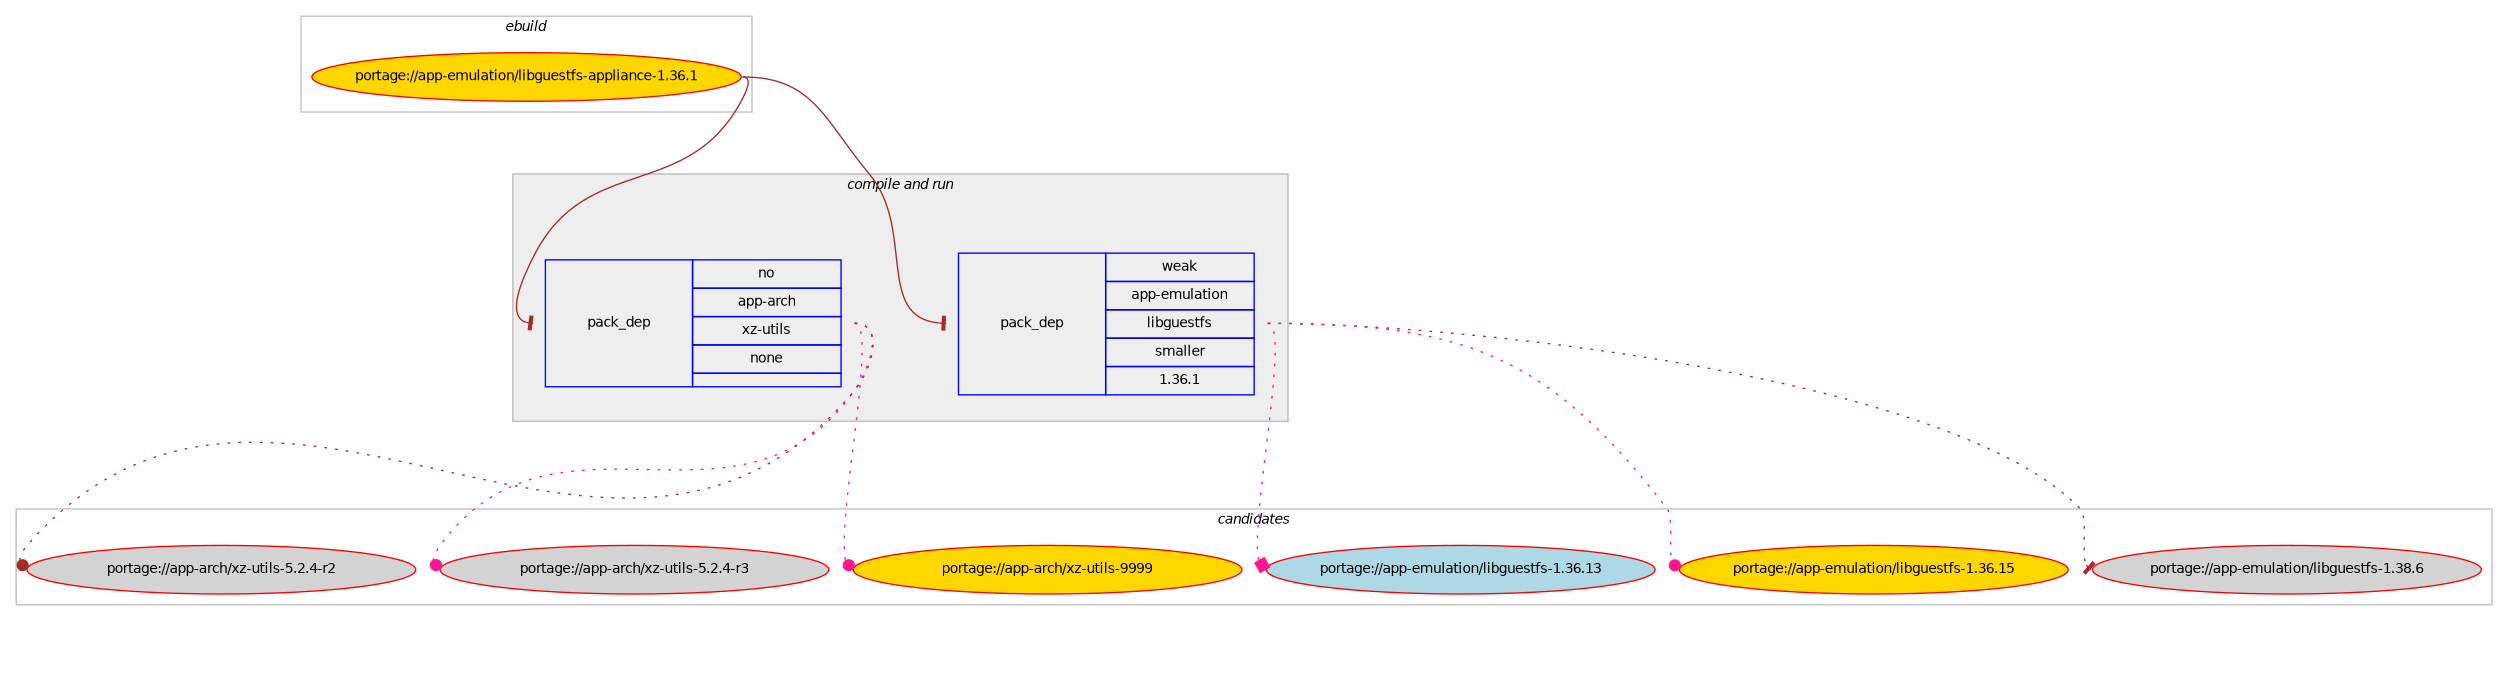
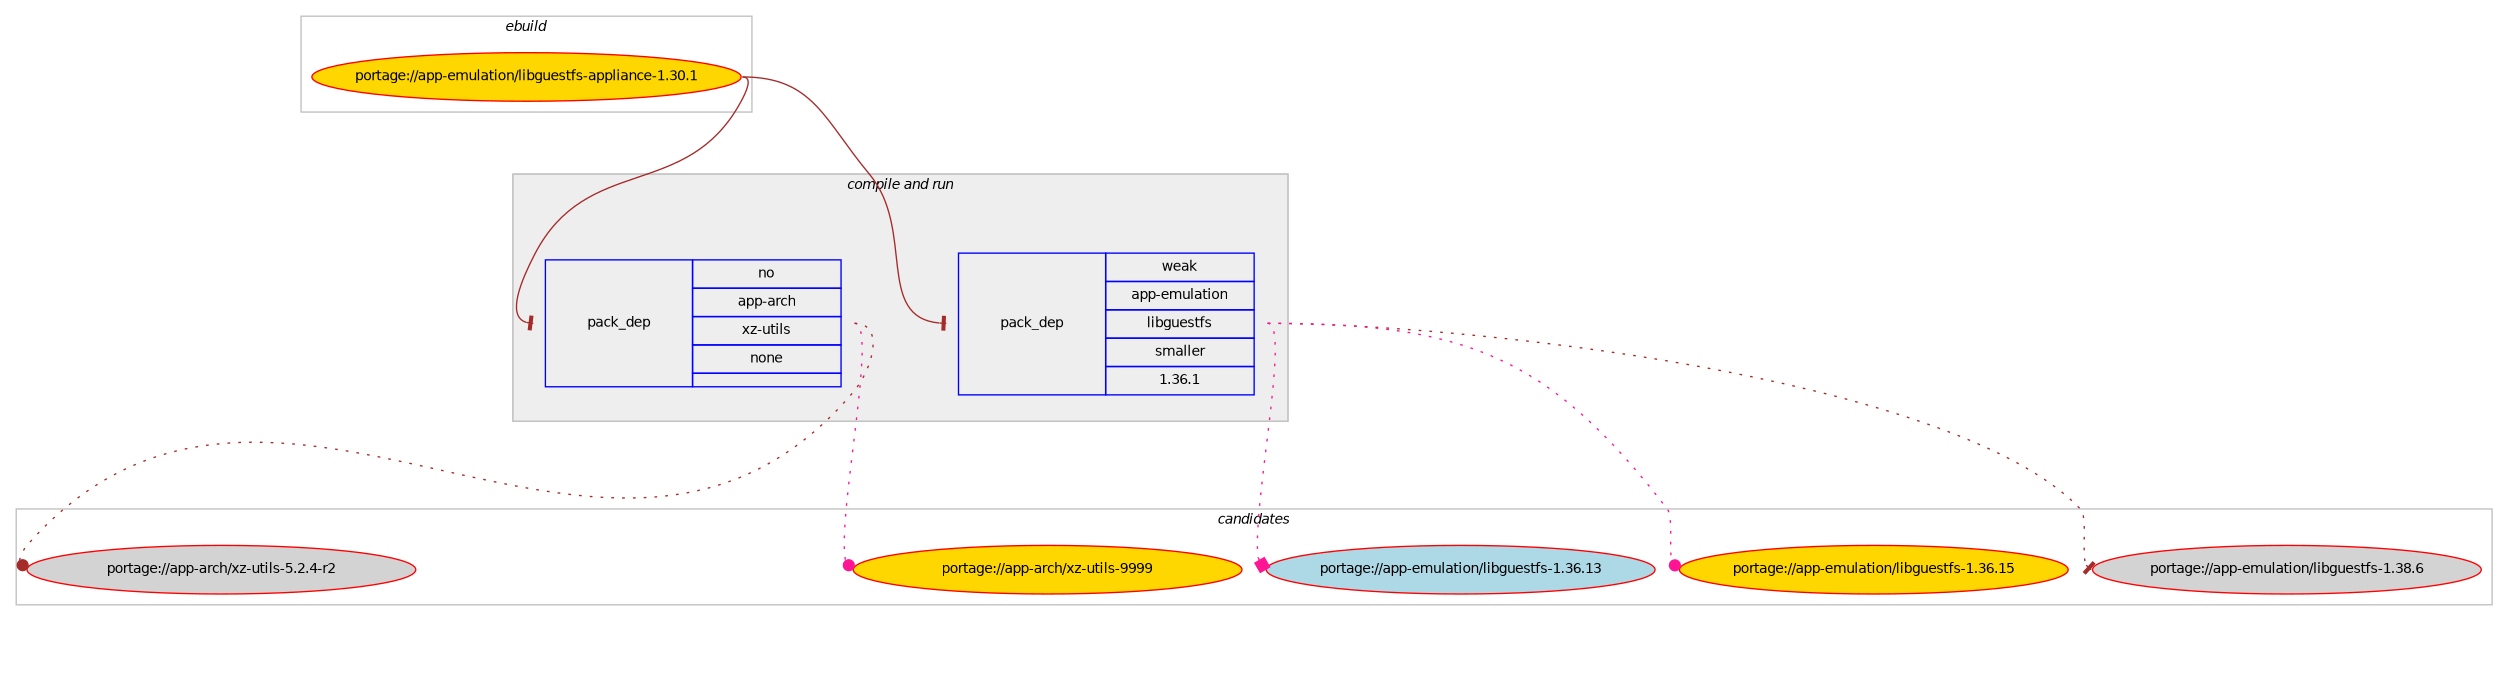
node "portage://app-emulation/libguestfs-appliance-1.36.1": label "portage://app-emulation/libguestfs-appliance-1.36.1" -> "portage://app-emulation/libguestfs-appliance-1.30.1"
node "portage://app-arch/xz-utils-5.2.4-r3": removed
